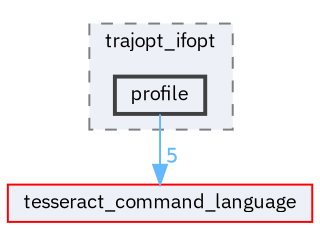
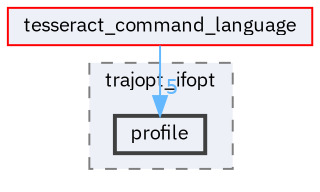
edge "profile" -> "tesseract_command_language": reversed
